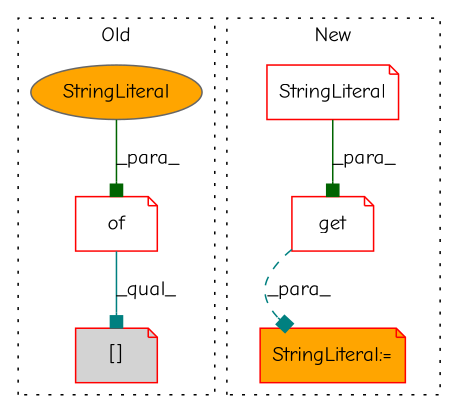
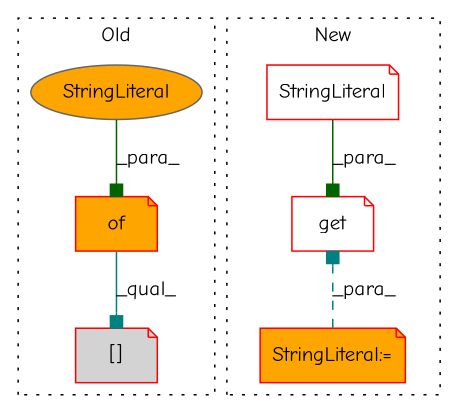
node "of": fillcolor white -> orange
edge "get" -> "StringLiteral:=": reversed
